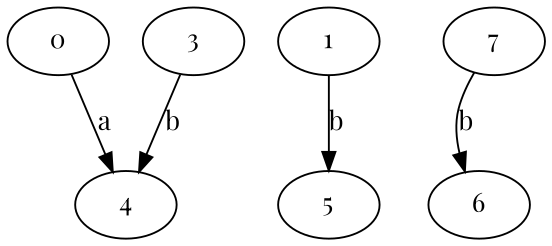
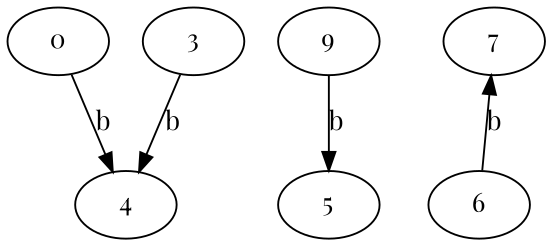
node "1": label "1" -> "9"
edge "7" -> "6": reversed
edge "0" -> "4": label "a" -> "b"
